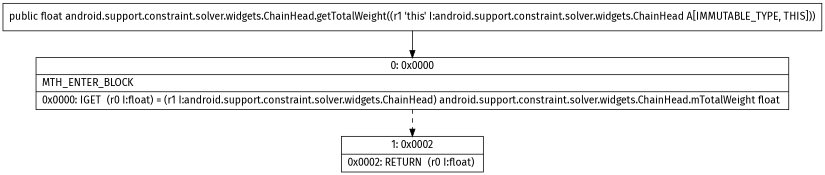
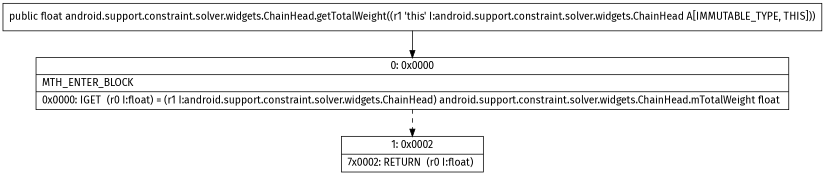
node "1: 0x0002": text "0x0002: RETURN  (r0 I:float)" -> "7x0002: RETURN  (r0 I:float)"
